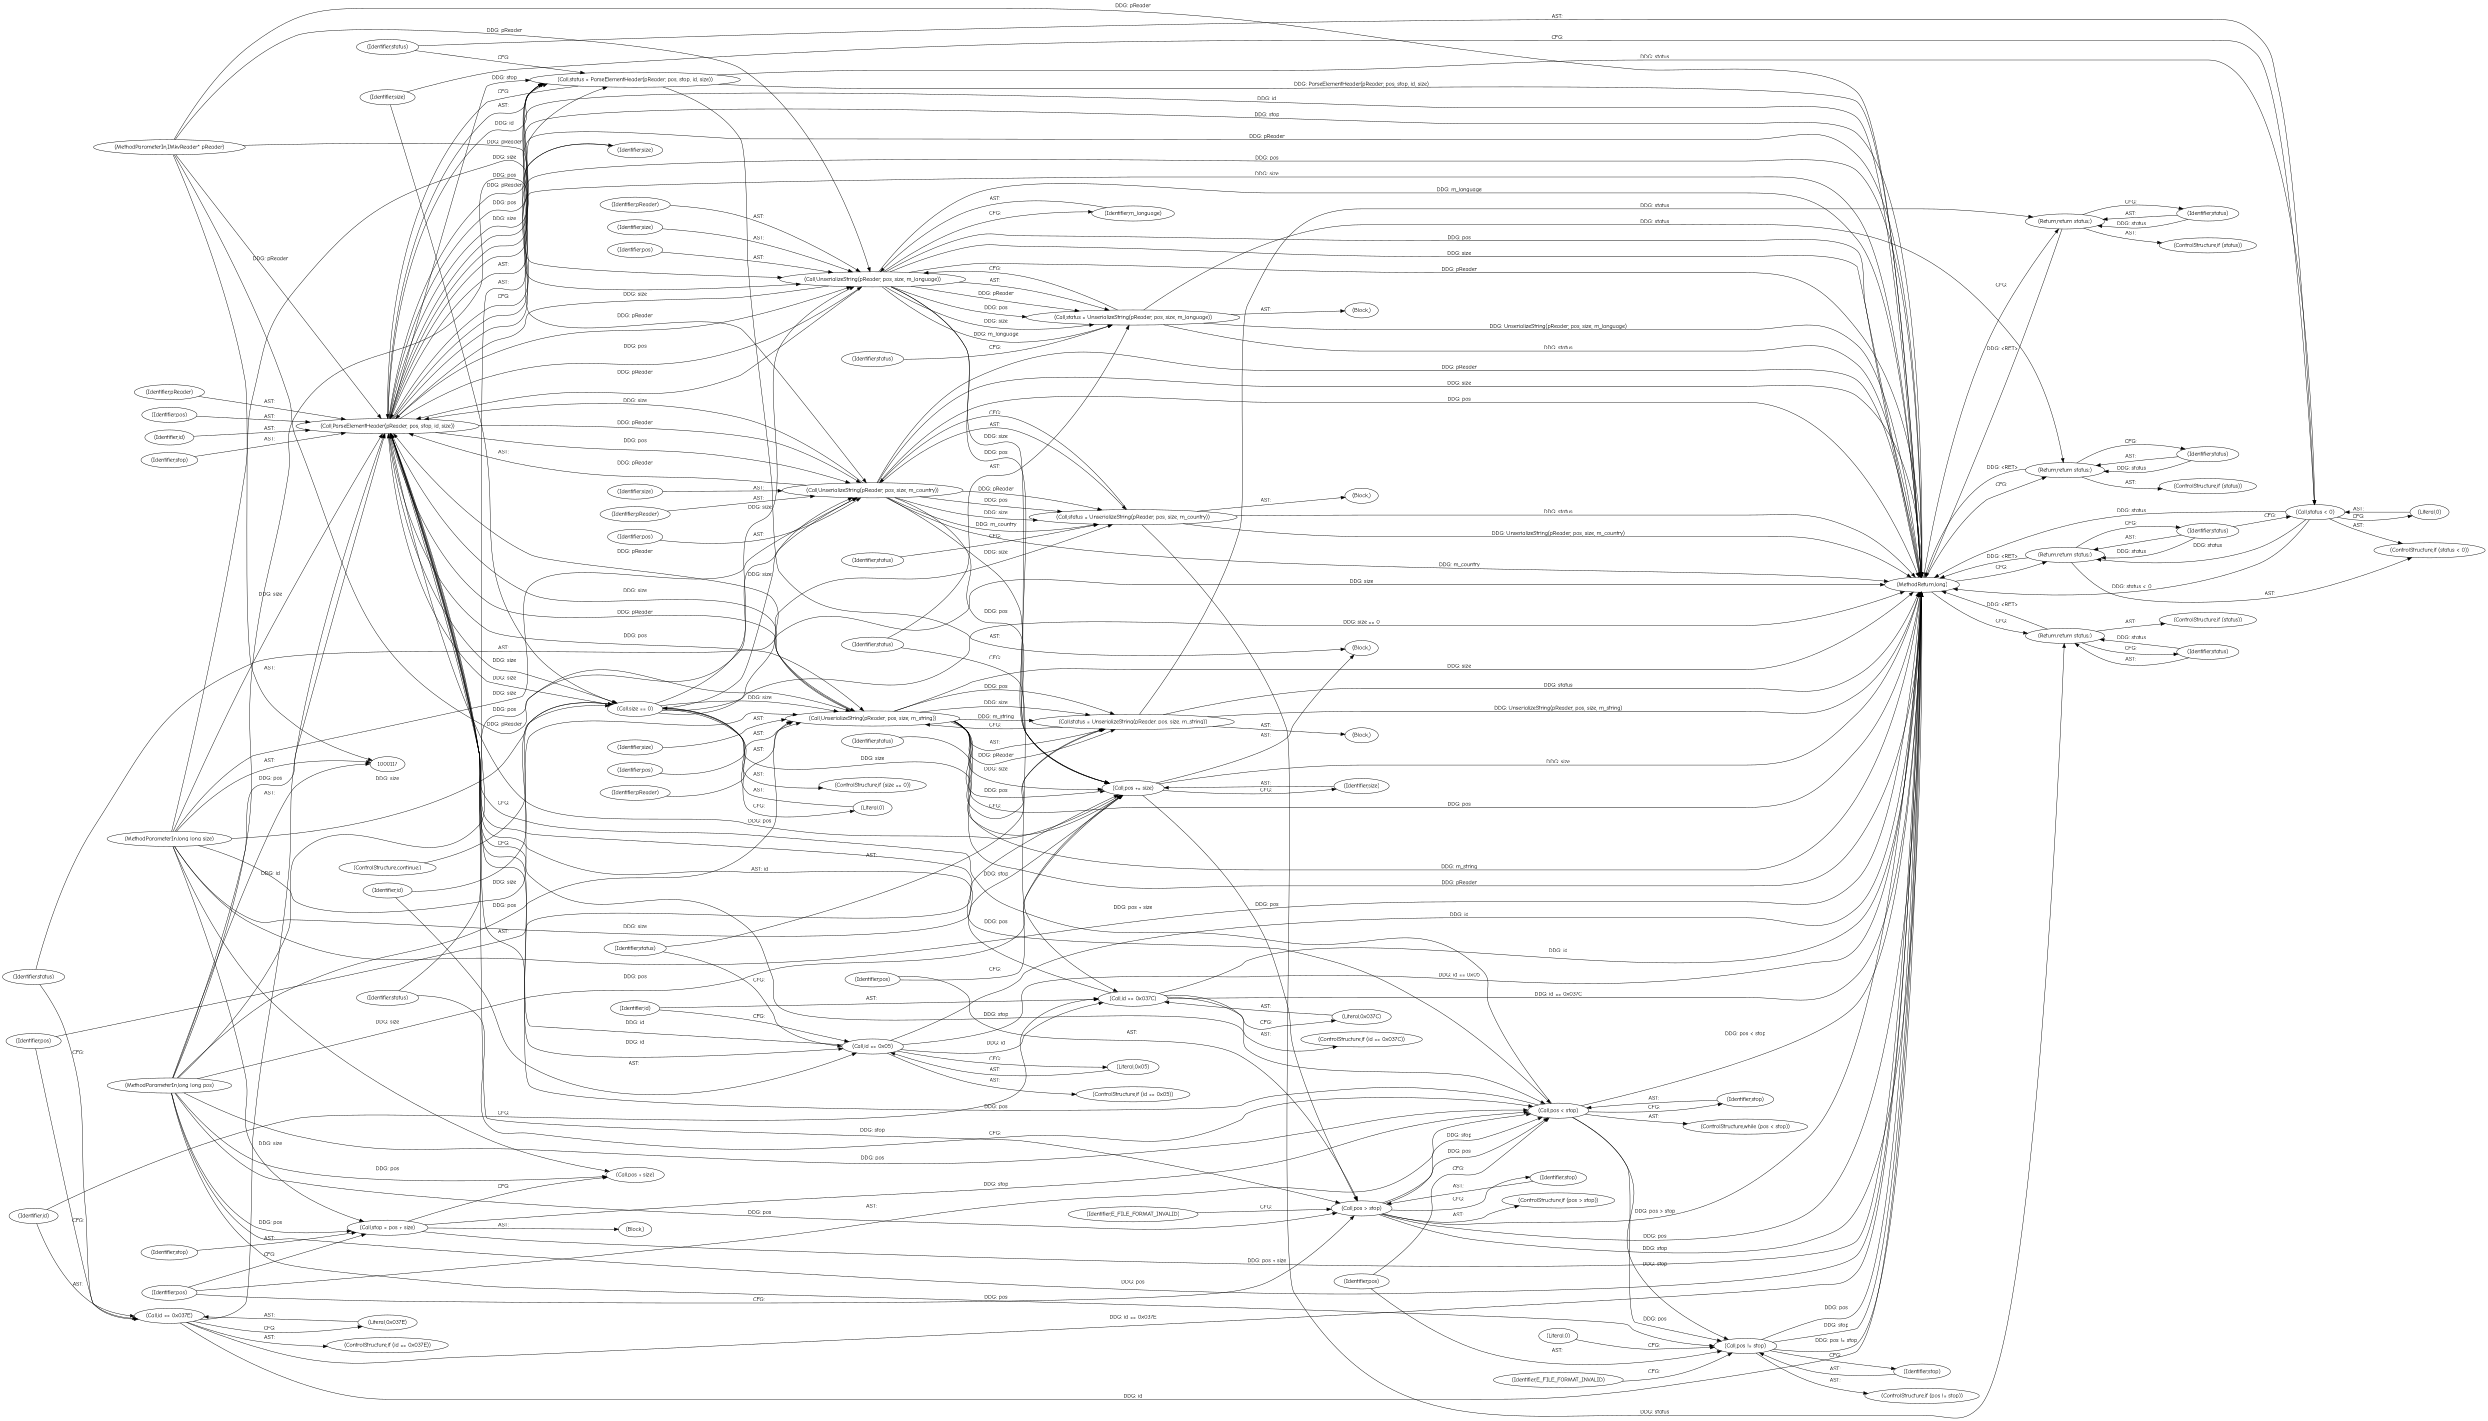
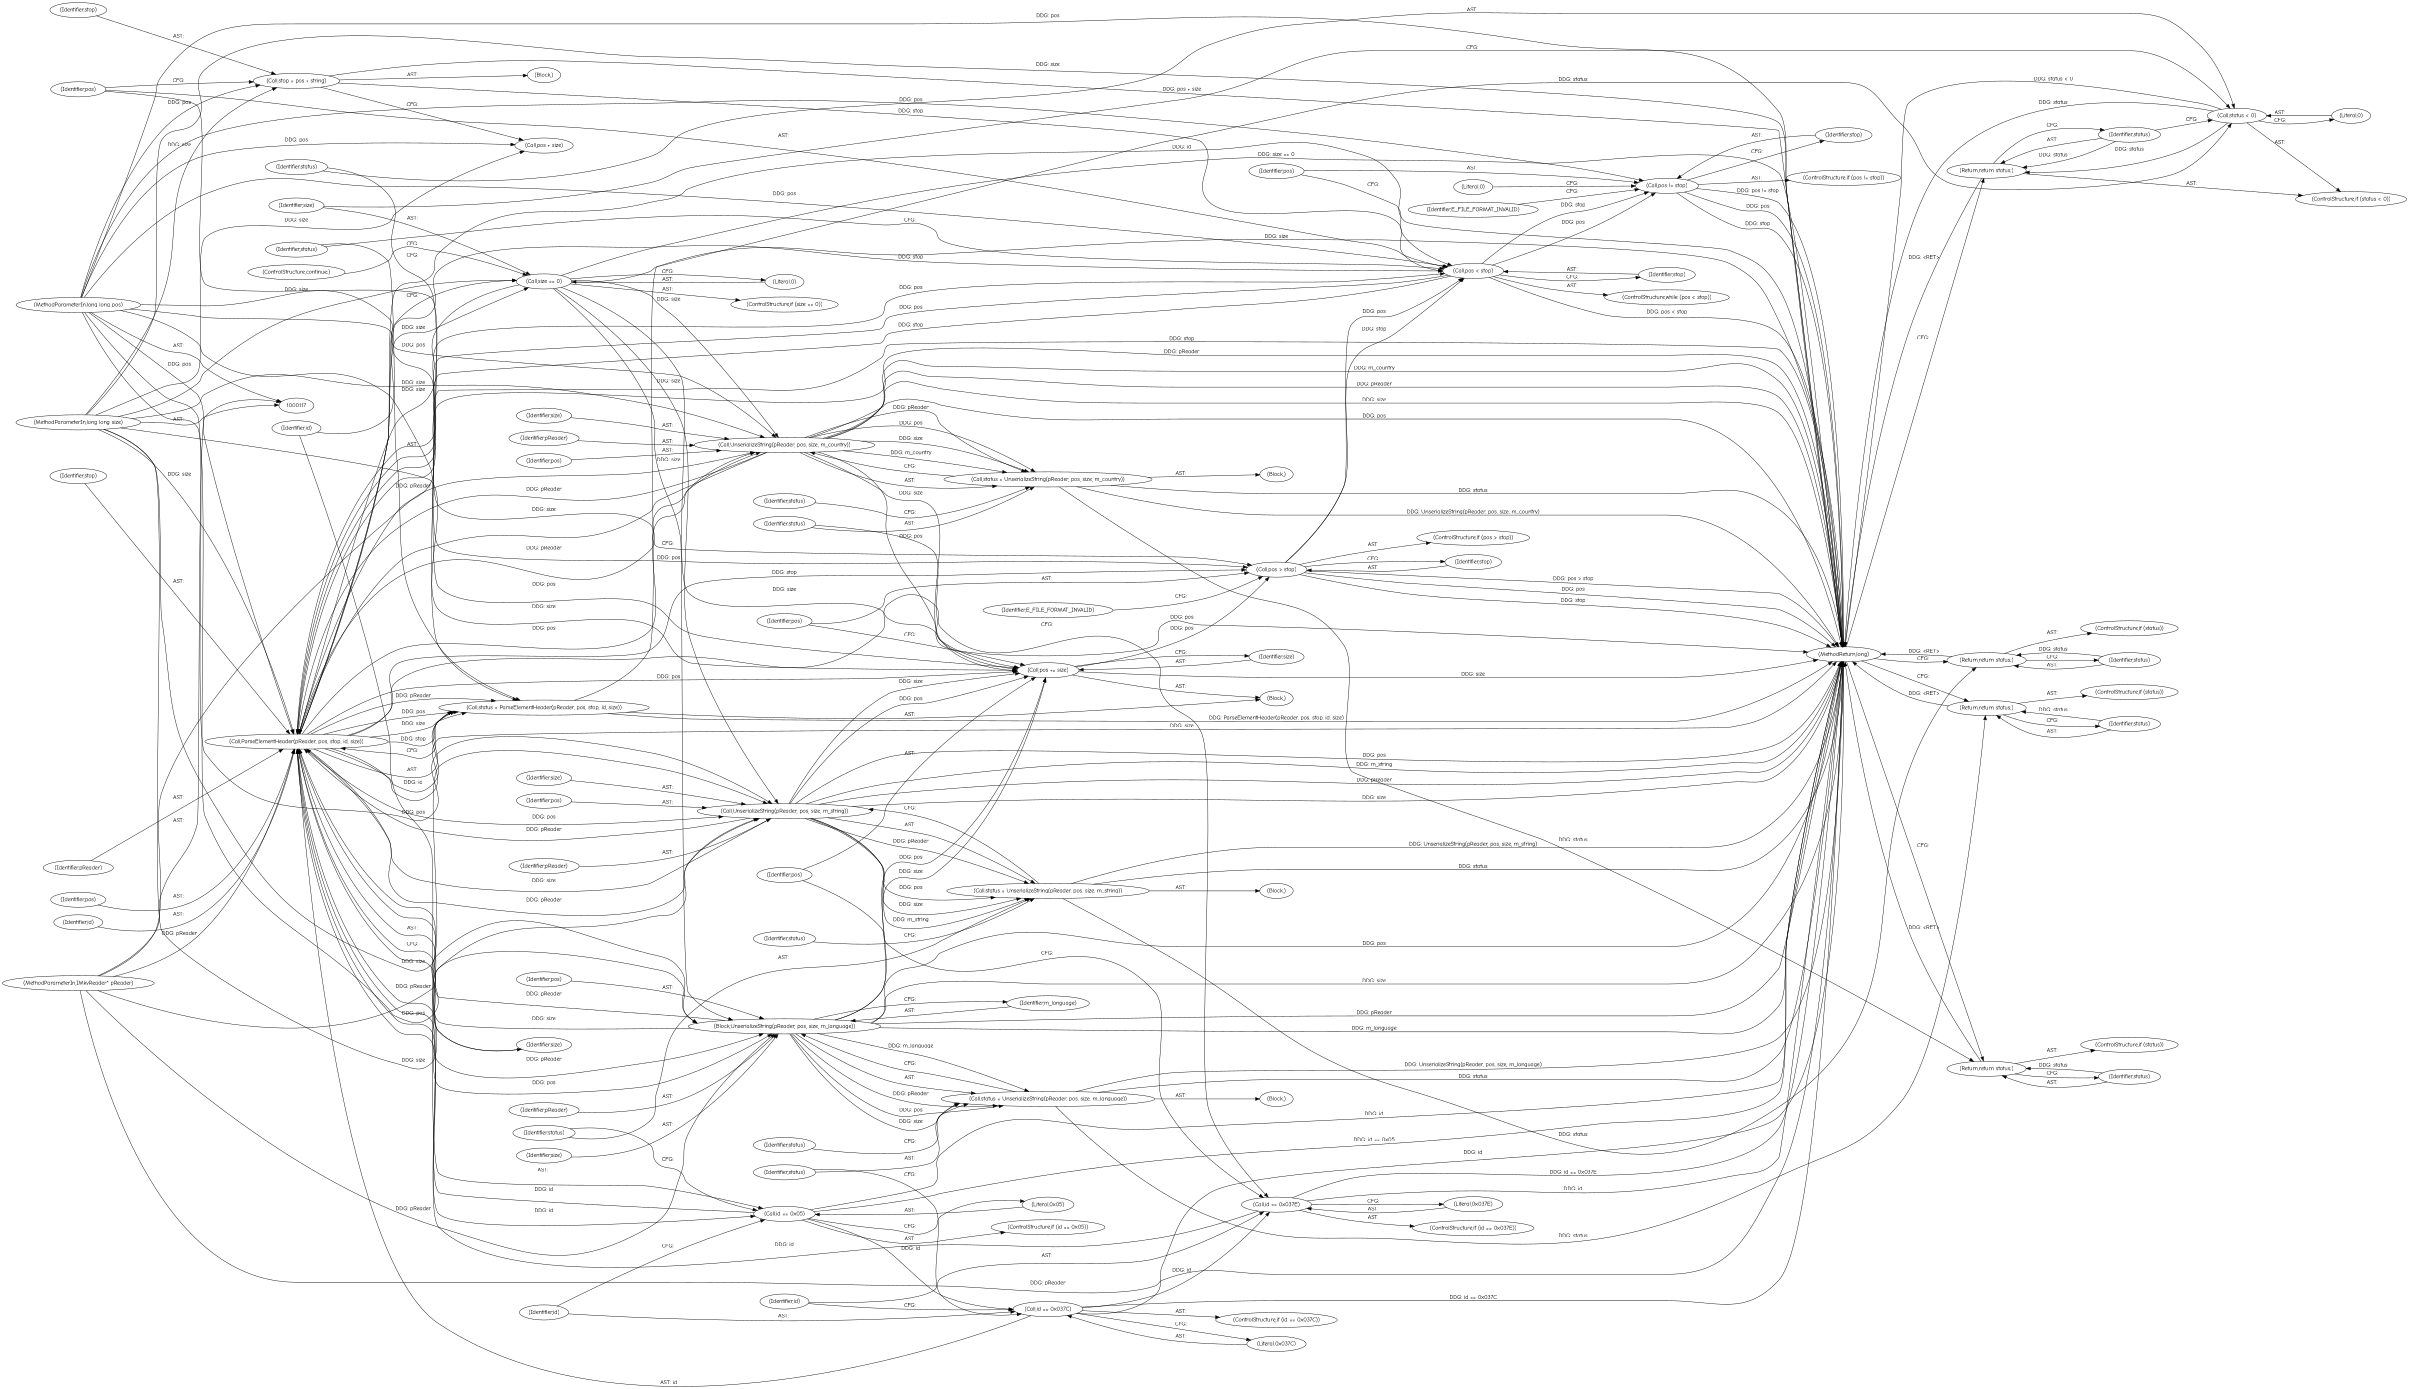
node "(Call,UnserializeString(pReader, pos, size, m_language))": label "(Call,UnserializeString(pReader, pos, size, m_language))" -> "(Block,UnserializeString(pReader, pos, size, m_language))"
edge "(MethodParameterIn,long long size)" -> "(MethodReturn,long)": label "DDG: pos + size" -> "DDG: size"
node "(Call,stop = pos + size)": label "(Call,stop = pos + size)" -> "(Call,stop = pos + string)"
edge "(Call,id == 0x037C)" -> "(Call,id == 0x037E)": added, label "DDG: id"
